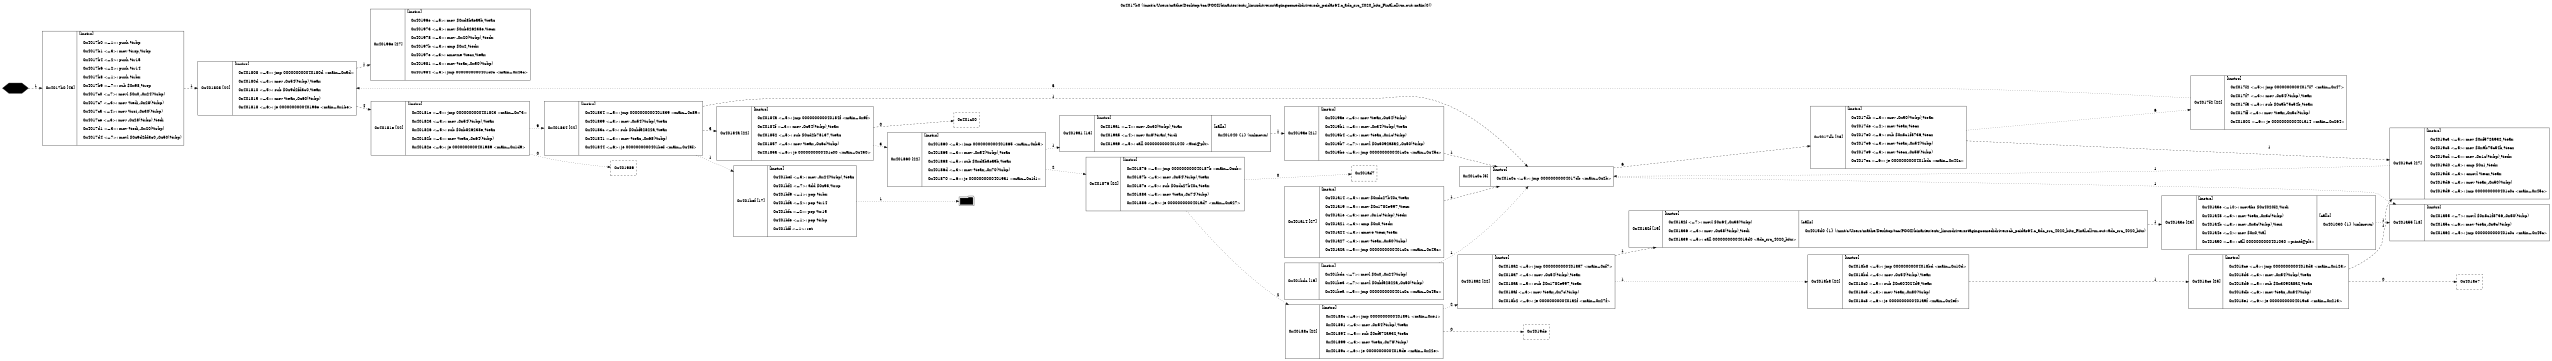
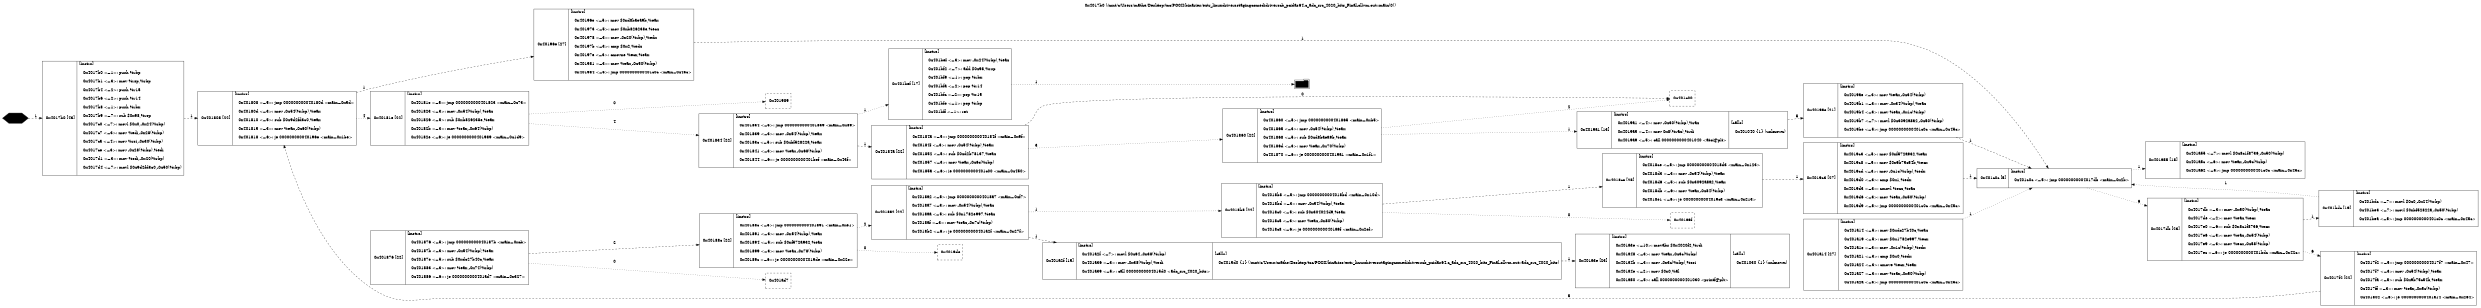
edge "0x4017f2 [22]" -> "0x401808 [22]": style dotted -> dashed
edge "0x401834 [22]" -> "0x401c0c [5]": now "0x40196e [27]" -> "0x401c0c [5]"
edge "0x401808 [22]" -> "0x40181e [22]": style dashed -> dotted
edge "0x40181e [22]" -> "0x401834 [22]": label " 9" -> " 4"
edge "0x401834 [22]" -> "0x40184a [22]": label " 3" -> " 1"
edge "0x4019a1 [13]" -> "0x4019ae [21]": label " 1" -> " 5"
edge "0x4017db [23]" -> "0x4019c3 [27]": now "0x4017db [23]" -> "0x401bdc [19]"
edge "0x401c0c [5]" -> "0x4017db [23]": style dashed -> dotted
edge "0x401860 [22]" -> "0x401876 [22]": now "0x401860 [22]" -> "0x401c00"
edge "0x4019c3 [27]" -> "0x401c0c [5]": style dotted -> dashed
edge "0x401a14 [27]" -> "0x401c0c [5]": style dashed -> dotted
node "0x401a9f": added
edge "0x401a3e [23]" -> "0x401a55 [18]": removed, label "1"
edge "0x401876 [22]" -> "0x40188c [22]": style dotted -> dashed
node "0x4018e7": removed
edge "0x40188c [22]" -> "0x4019de": style dashed -> dotted
